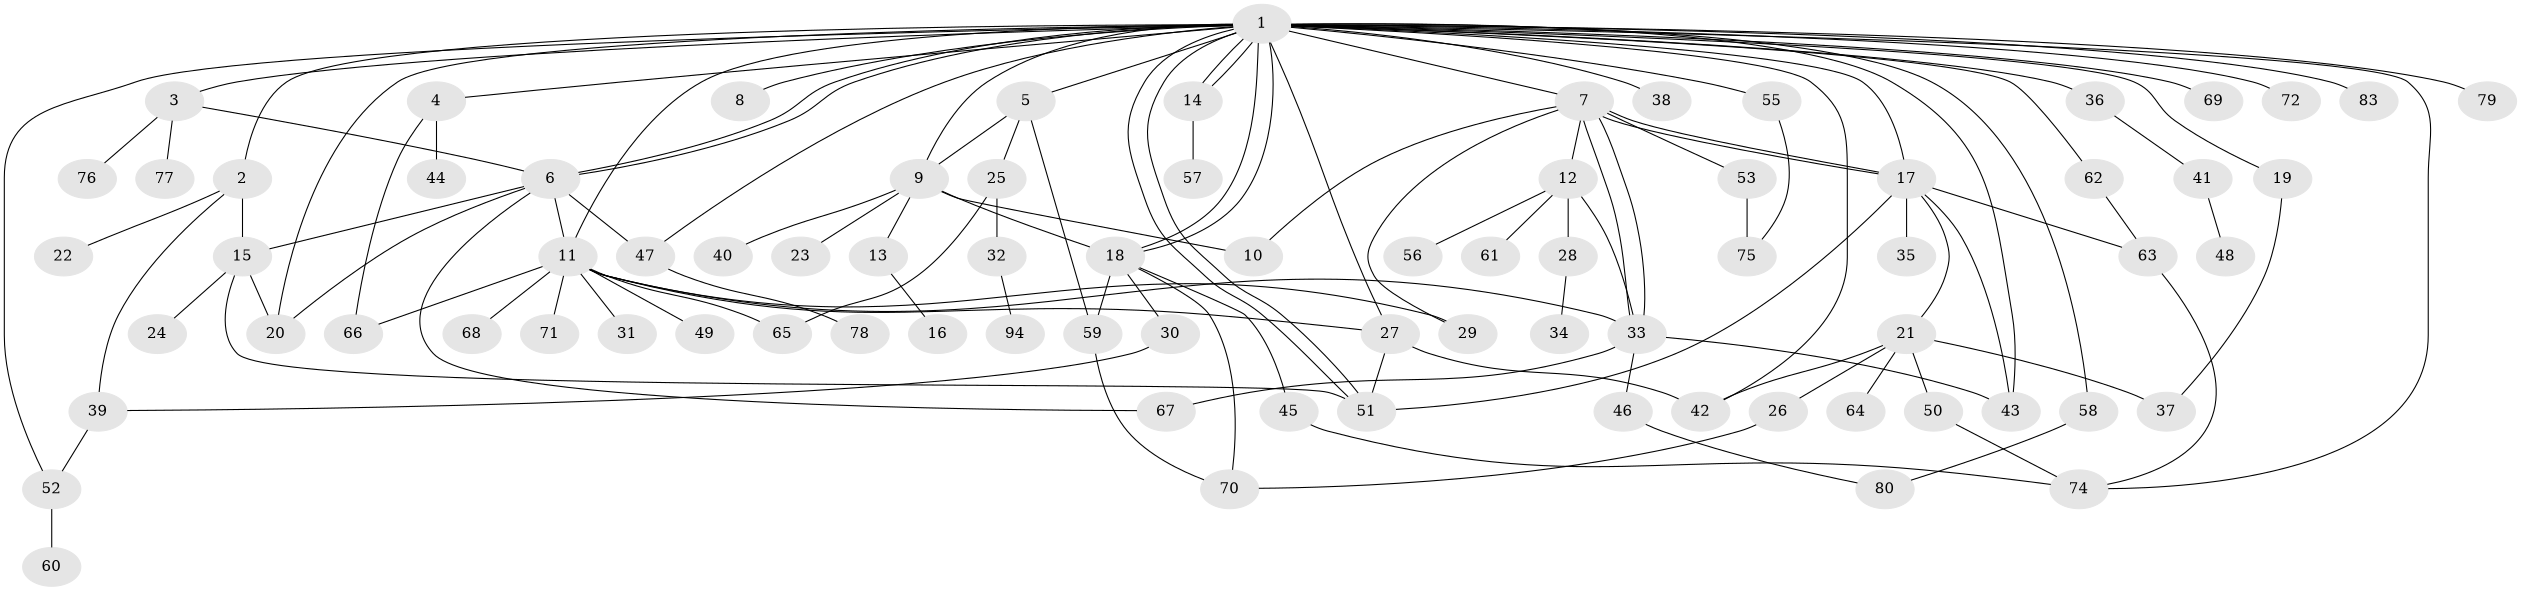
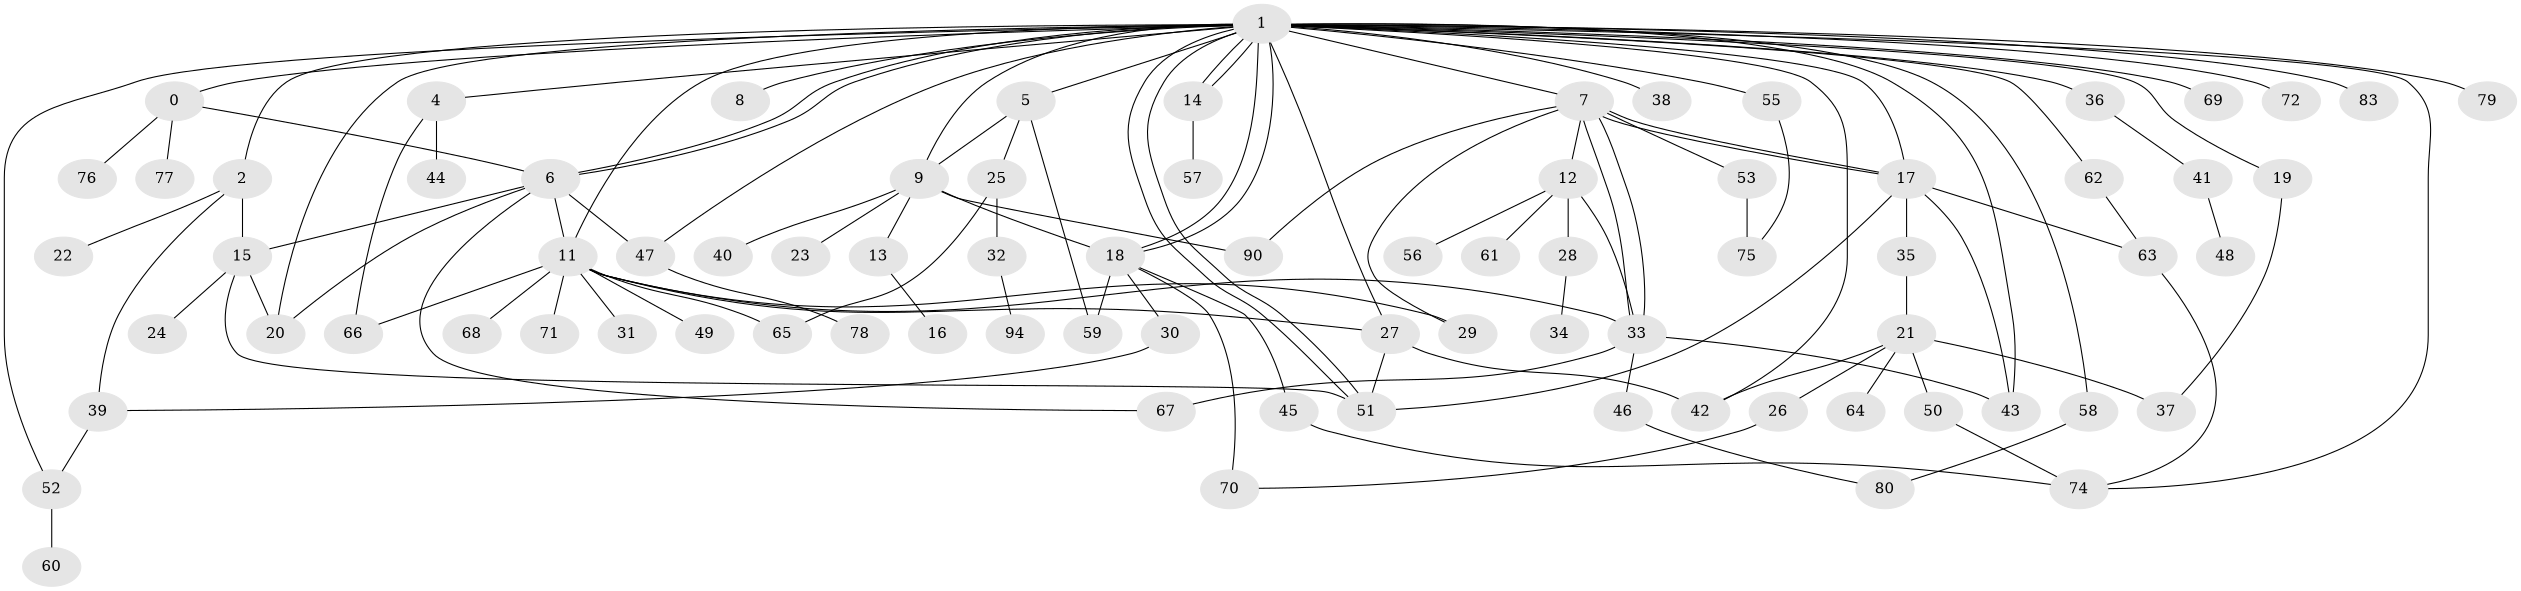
node "3": label "3" -> "0"
node "10": label "10" -> "90"
edge "17" -- "21": now "35" -- "21"
edge "59" -- "70": removed
